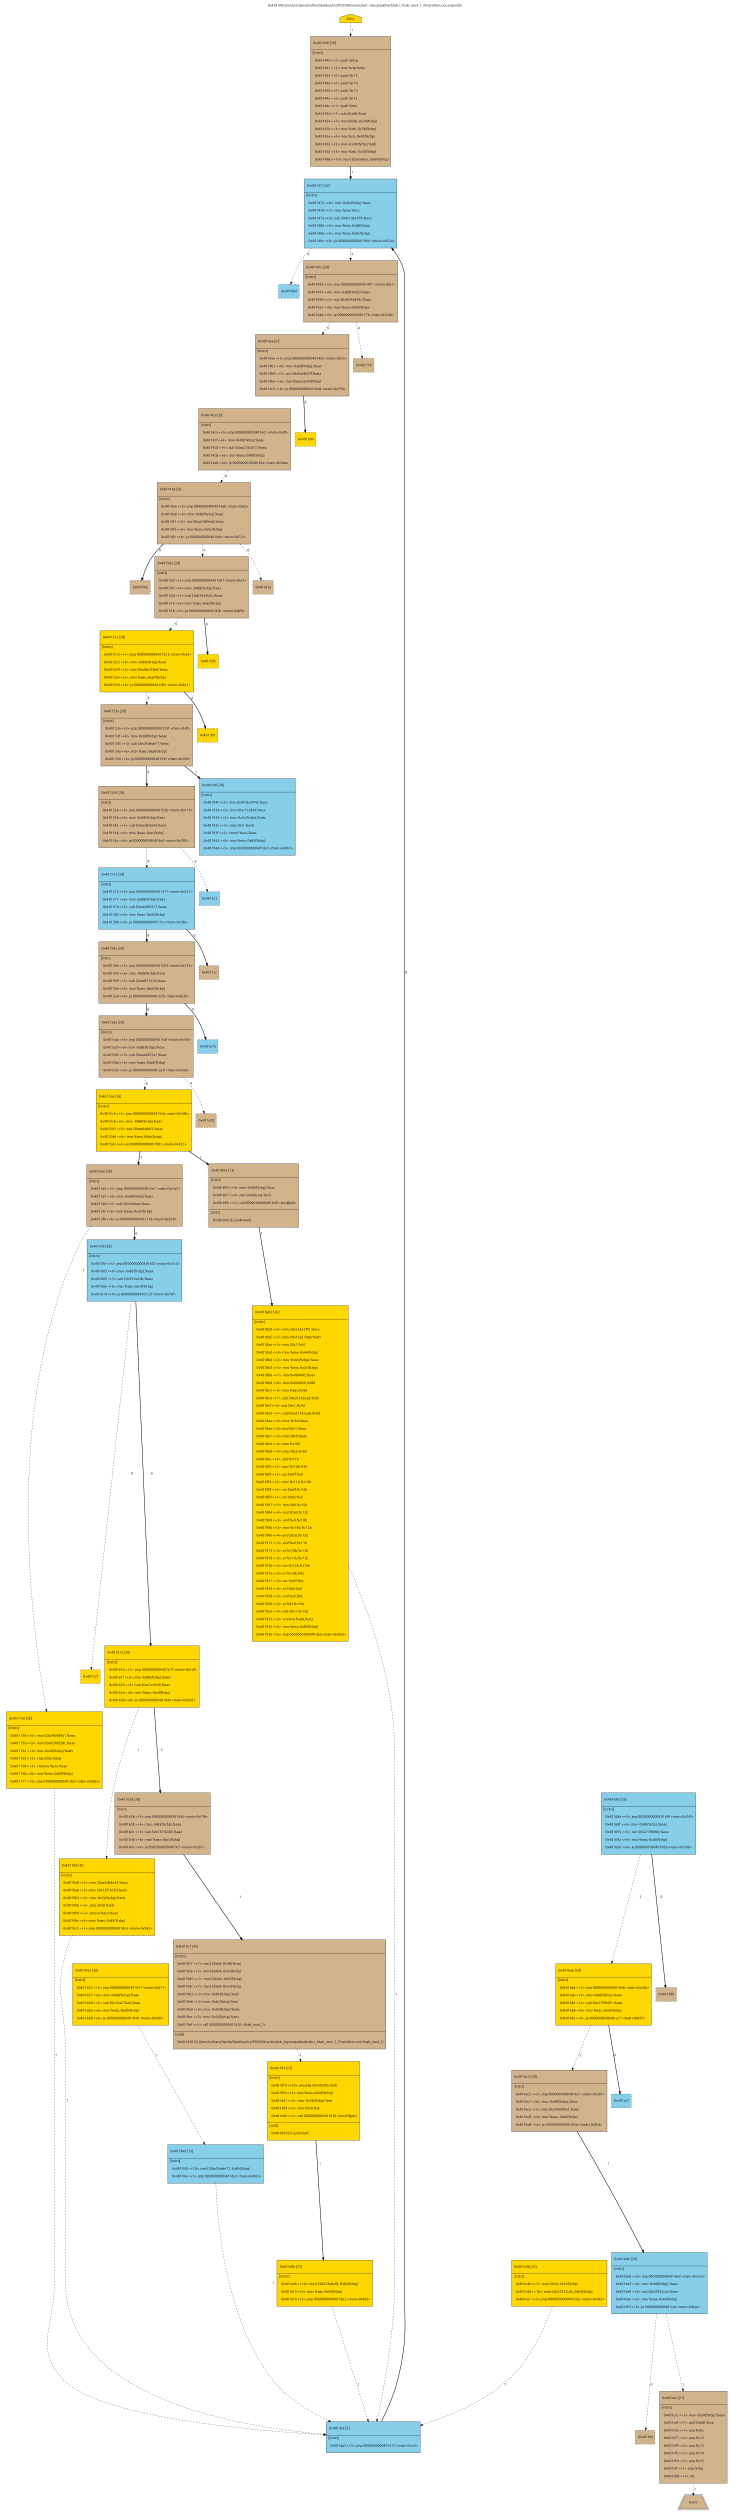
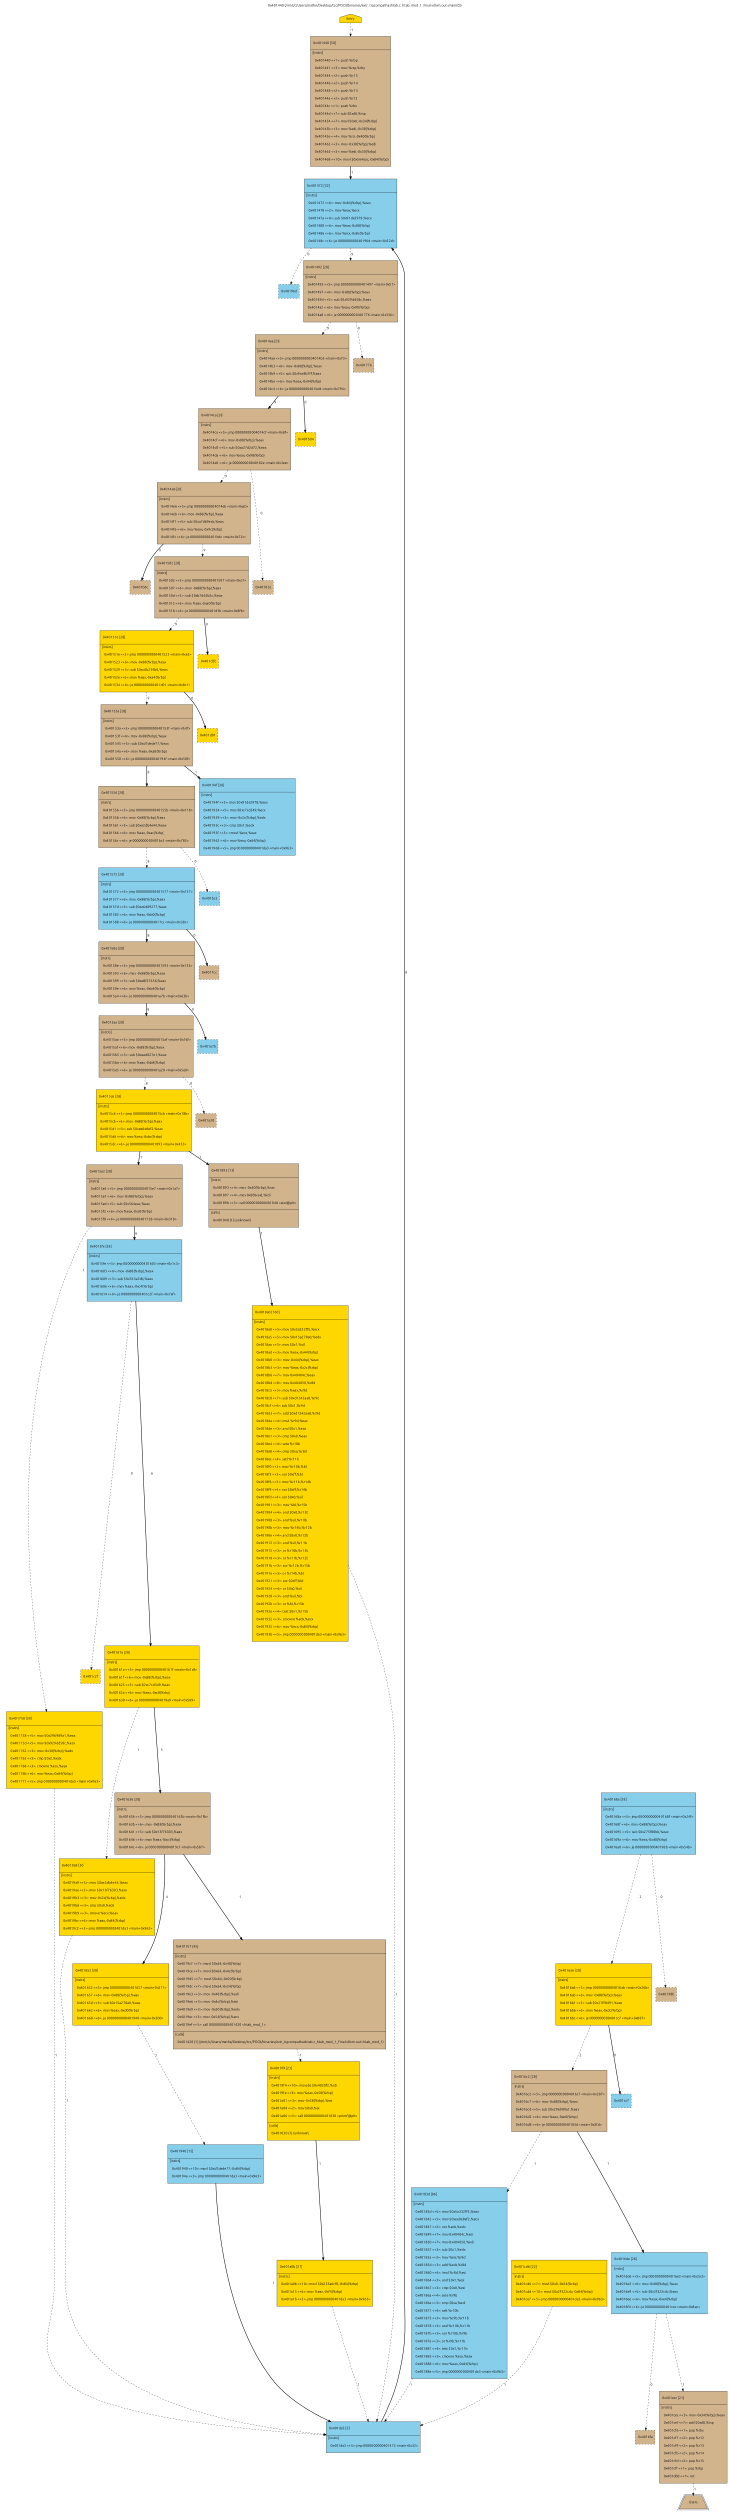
edge "0x4014ae [28]" -> "0x4014ca [28]": added, label "9"
edge "0x4014e6 [28]" -> "0x40182e": now "0x4014ca [28]" -> "0x40182e"
edge "0x401636 [28]" -> "0x401652 [28]": added, label "4"
edge "0x40168a [28]" -> "0x40198b": style bold -> dashed
node "0x40183d [86]": added
edge "0x401940 [15]" -> "0x401da3 [5]": style dashed -> bold
